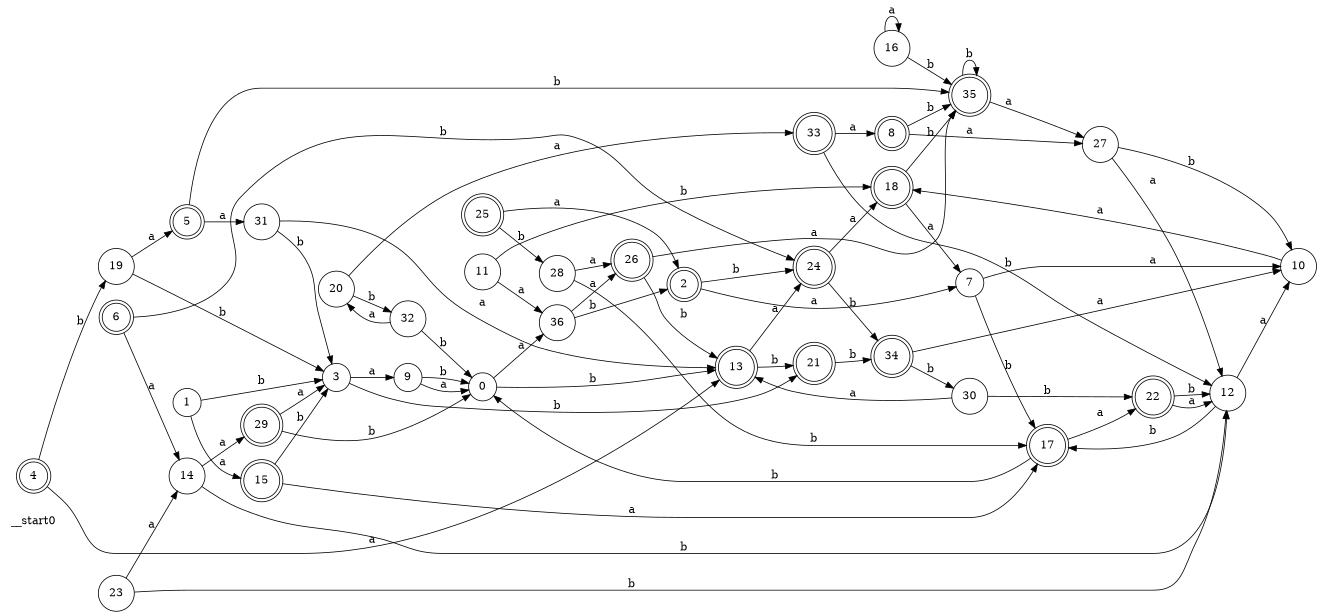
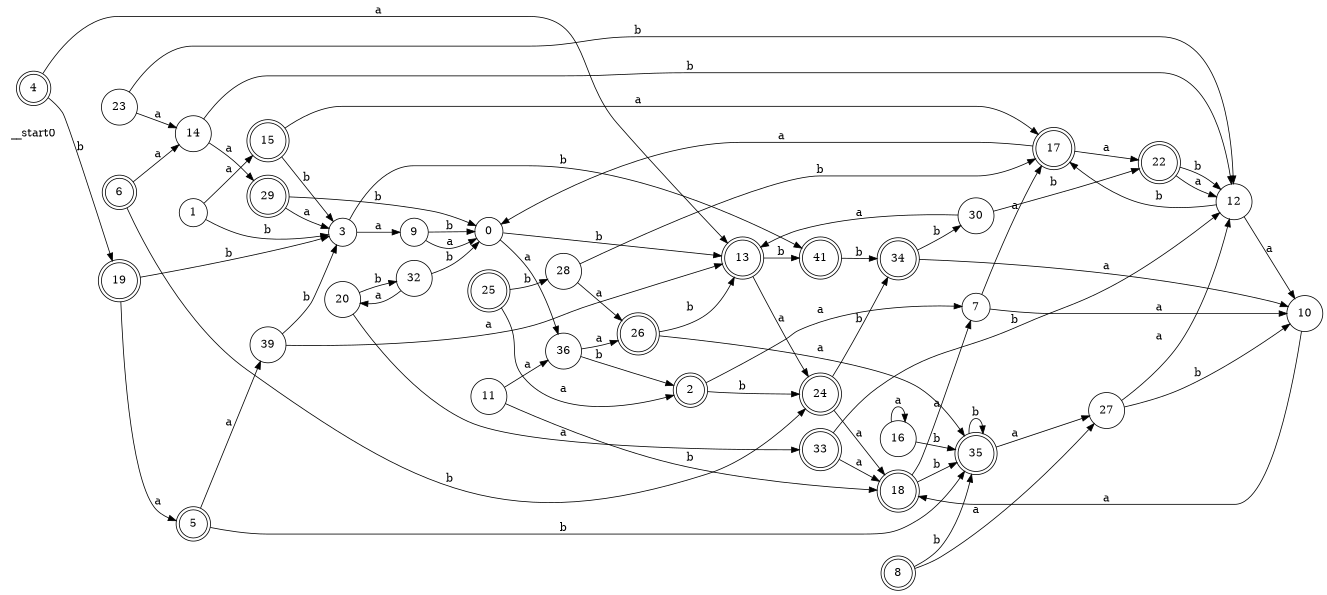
edge "33" -> "8": now "33" -> "18"
node "31": label "31" -> "39"
node "19": shape circle -> doublecircle
node "21": label "21" -> "41"
edge "7" -> "17": label "b" -> "a"
edge "17" -> "0": label "b" -> "a"
